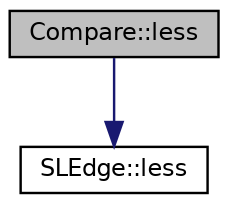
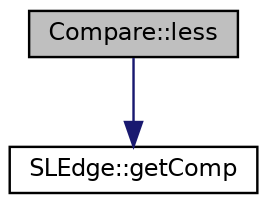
node "SLEdge::less": label "SLEdge::less" -> "SLEdge::getComp"
